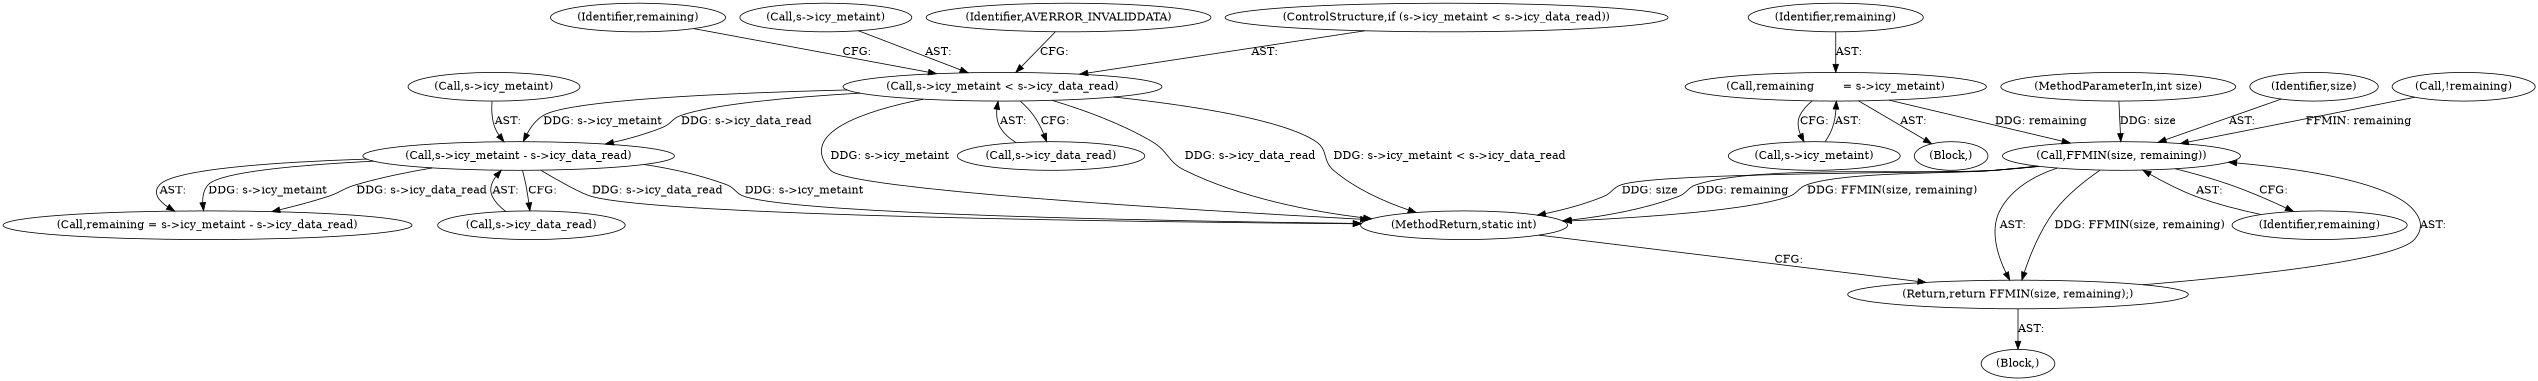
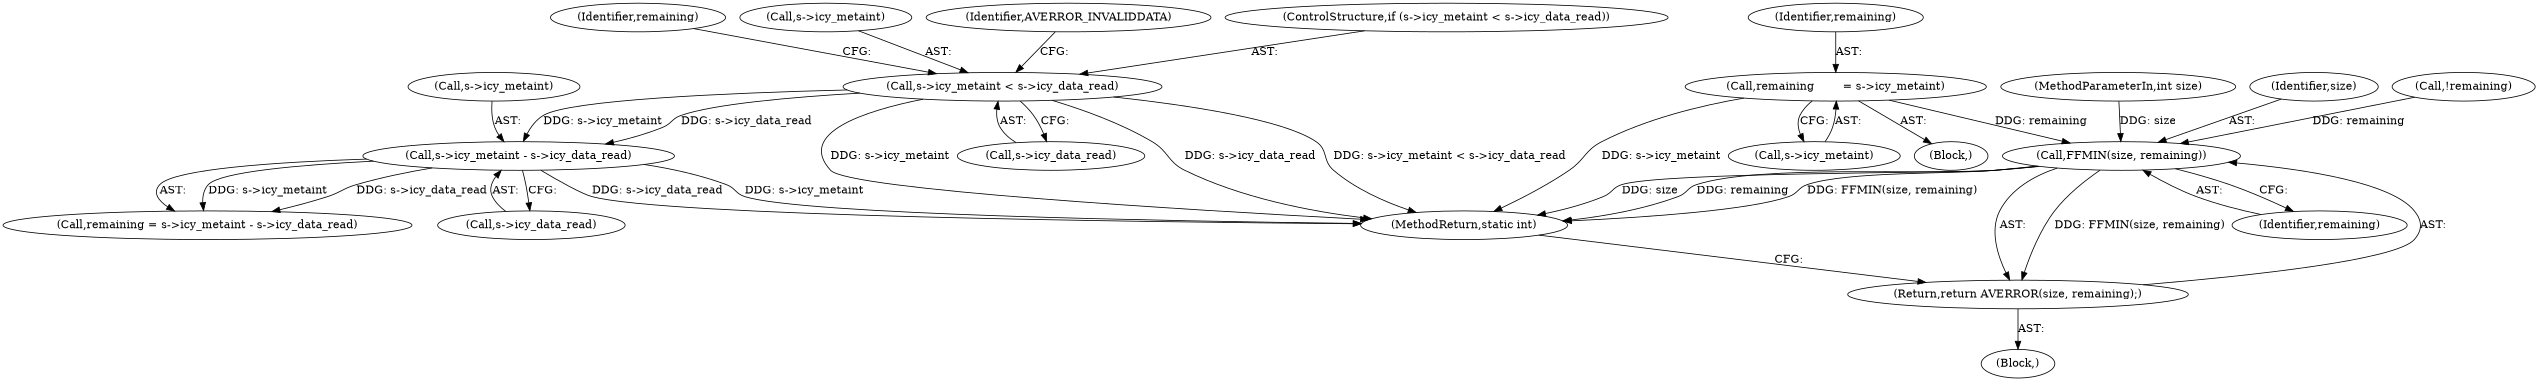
edge "(Call,!remaining)" -> "(Call,FFMIN(size, remaining))": label "FFMIN: remaining" -> "DDG: remaining"
edge "(Call,remaining        = s->icy_metaint)" -> "(MethodReturn,static int)": added, label "DDG: s->icy_metaint"
node "(Return,return FFMIN(size, remaining);)": label "(Return,return FFMIN(size, remaining);)" -> "(Return,return AVERROR(size, remaining);)"
